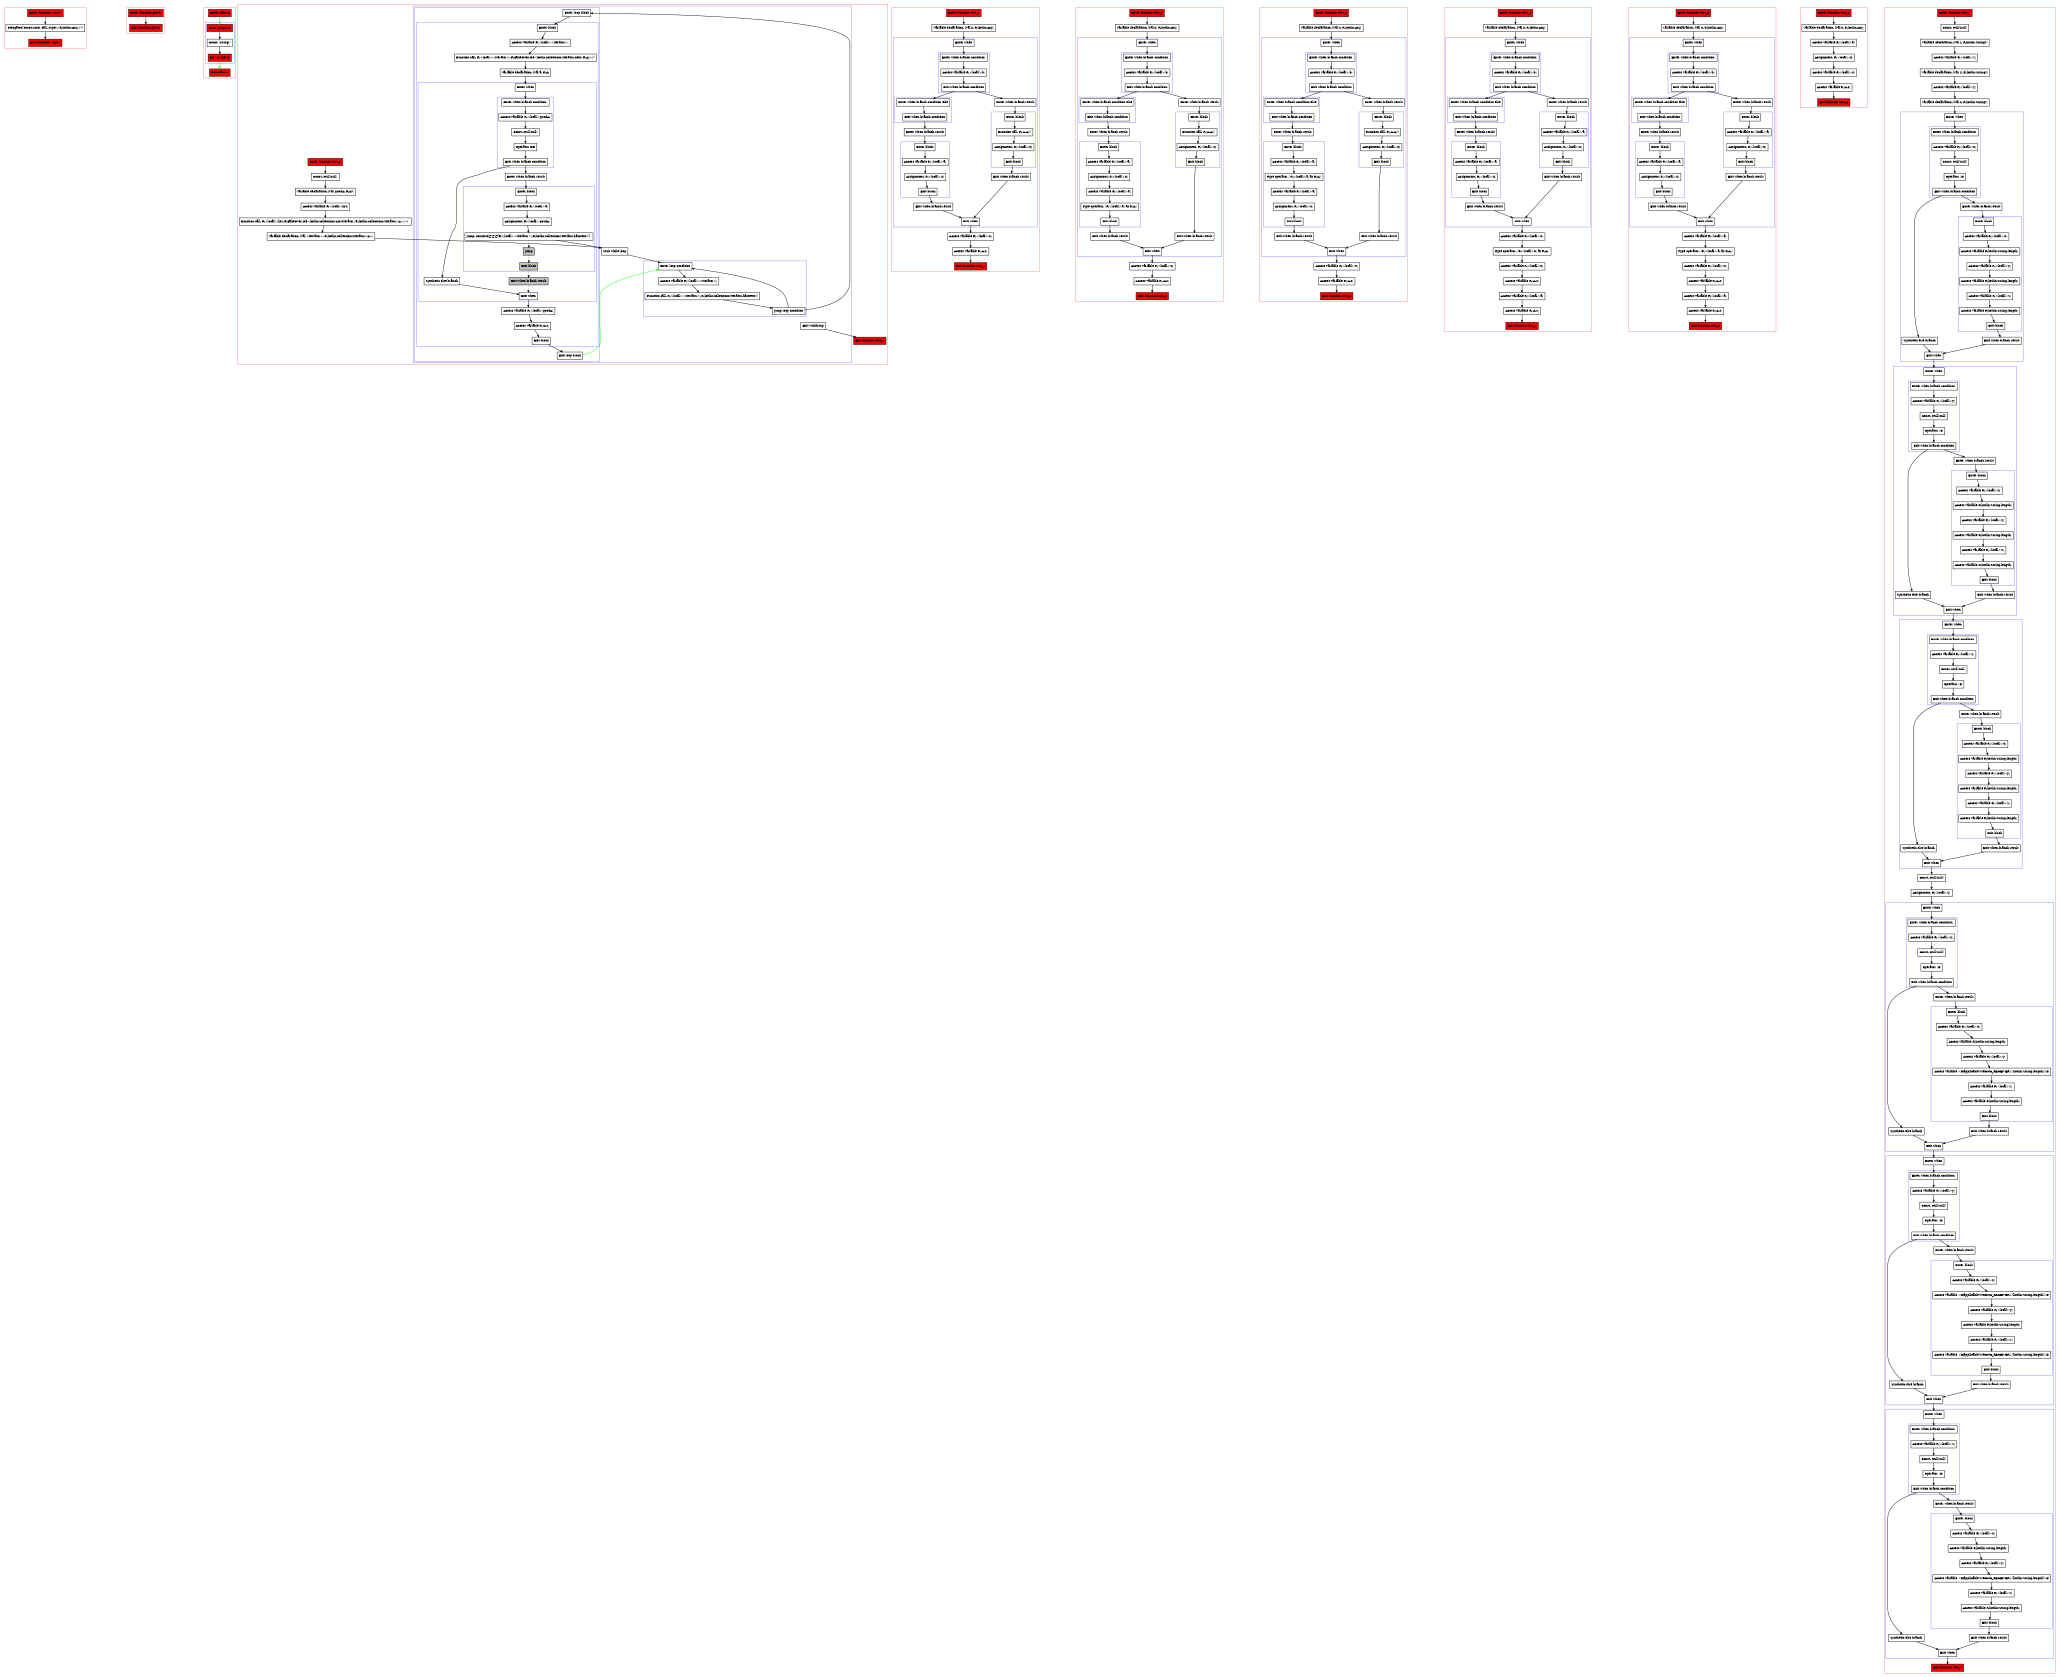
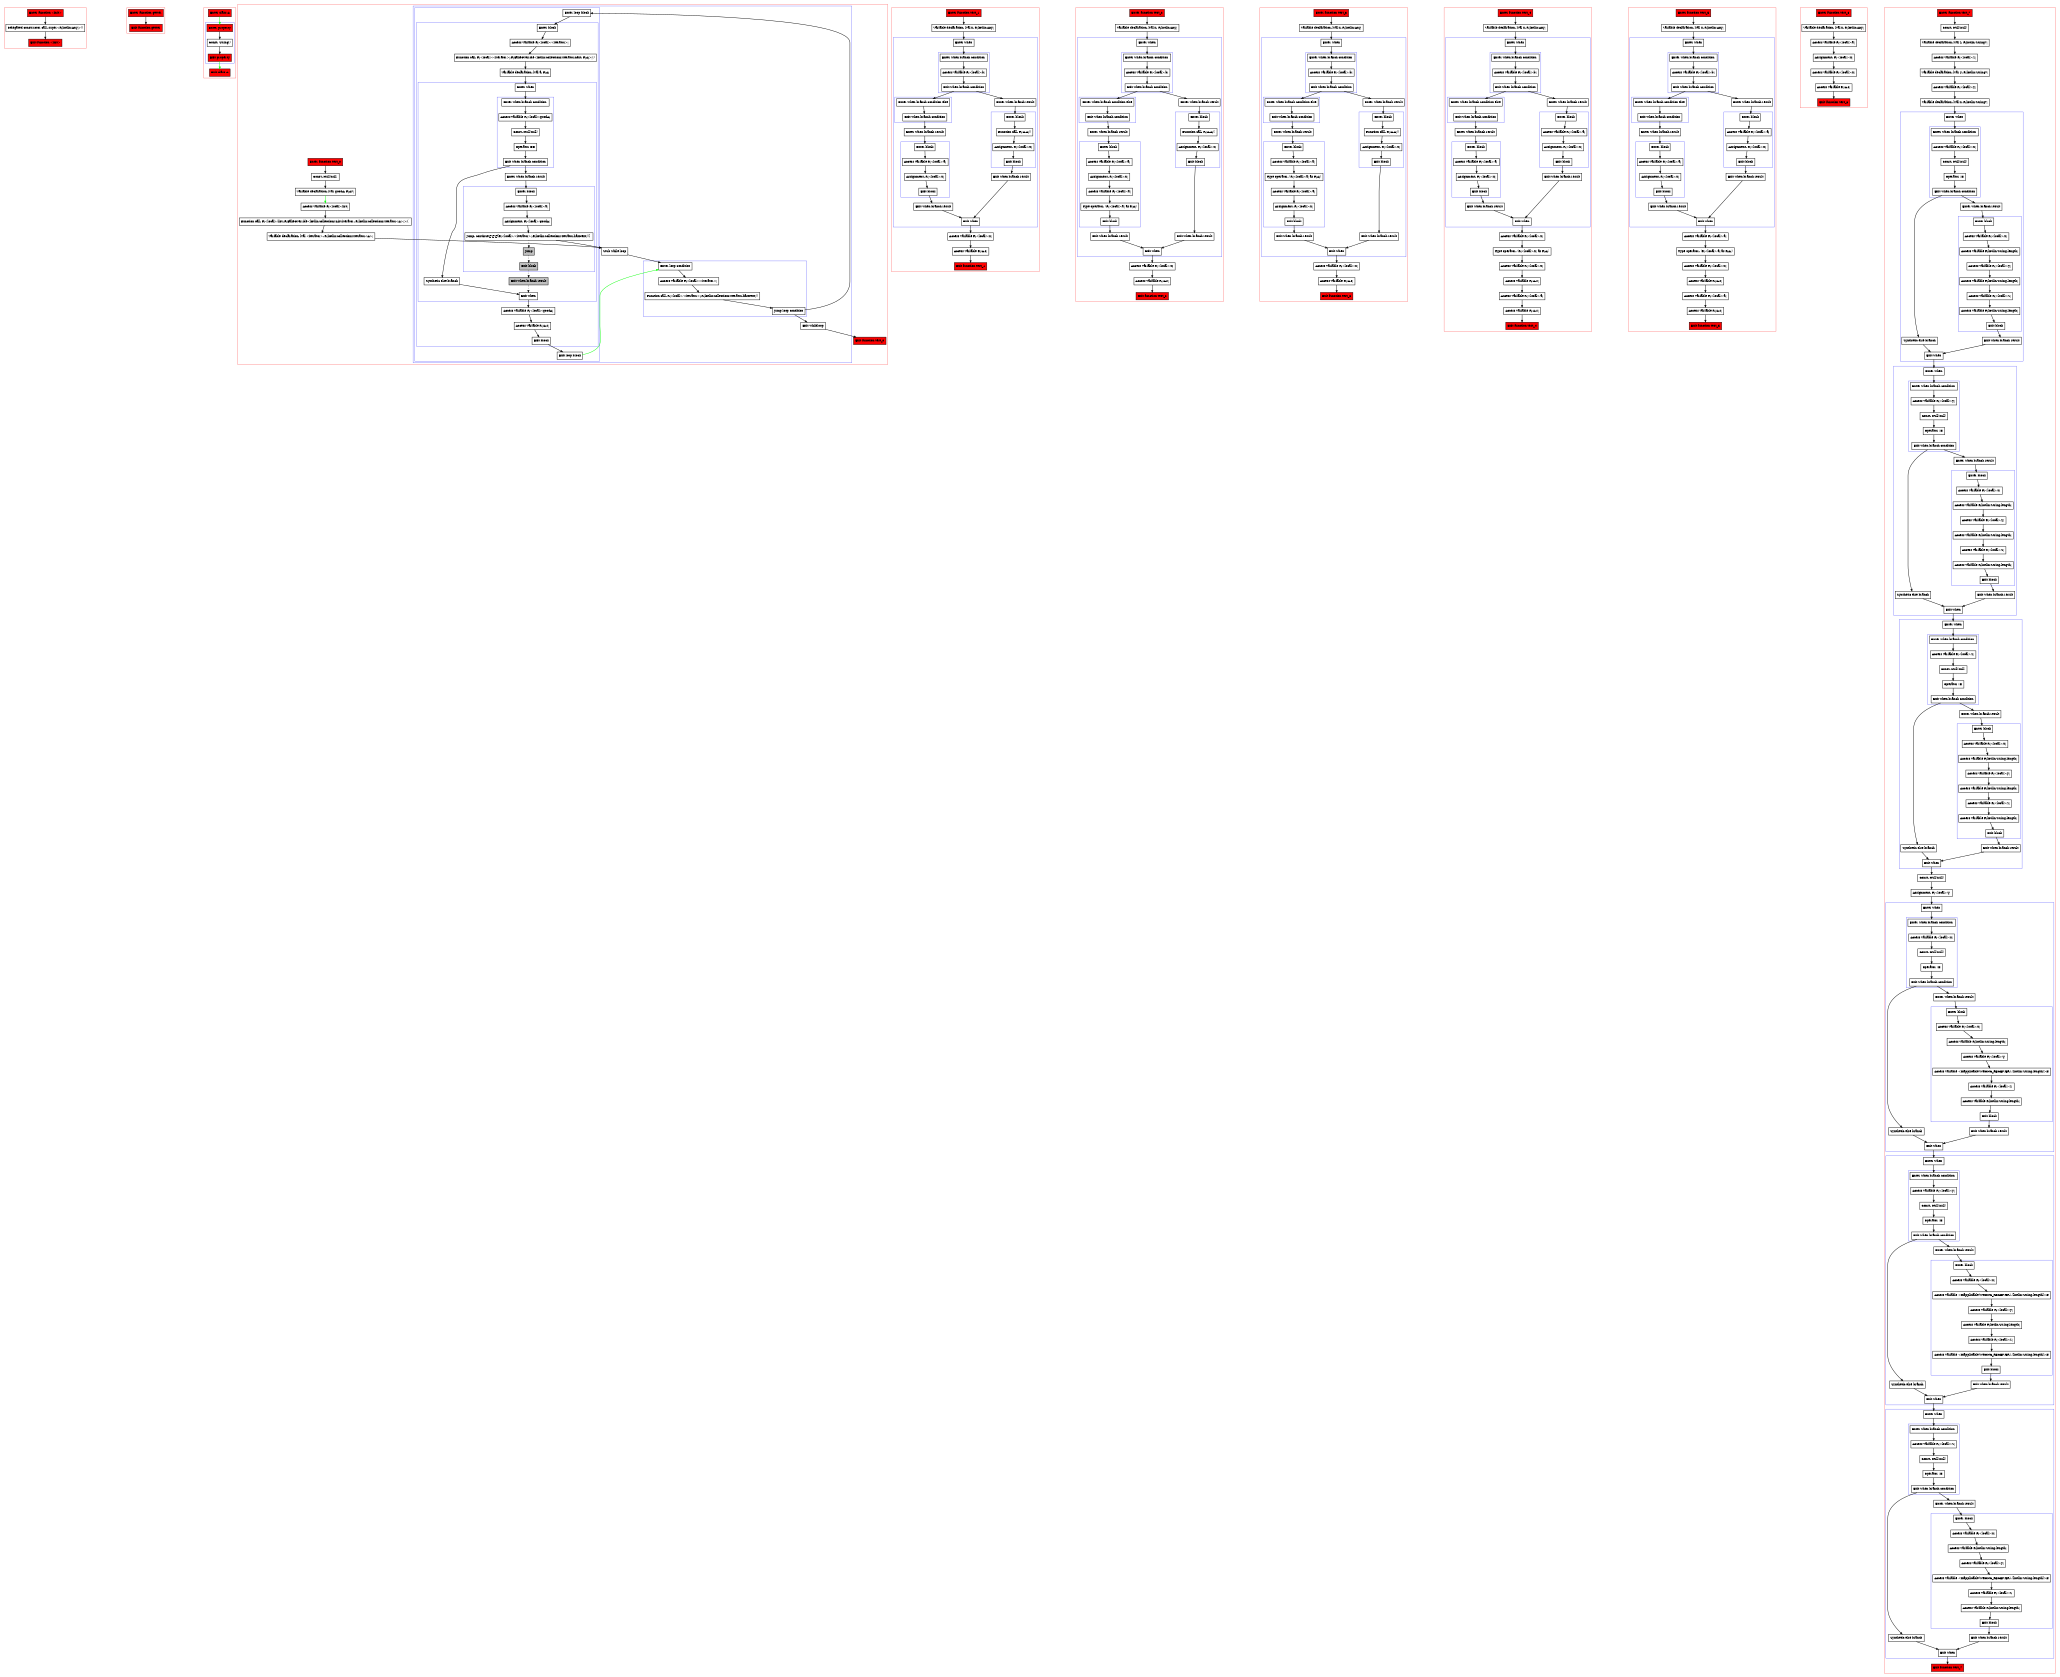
edge "Variable declaration: lvar goodA: R|A?|" -> "Access variable R|<local>/list|": color black -> green
edge "Jump loop condition" -> "Enter loop condition": now "Jump loop condition" -> "Exit whileloop"
